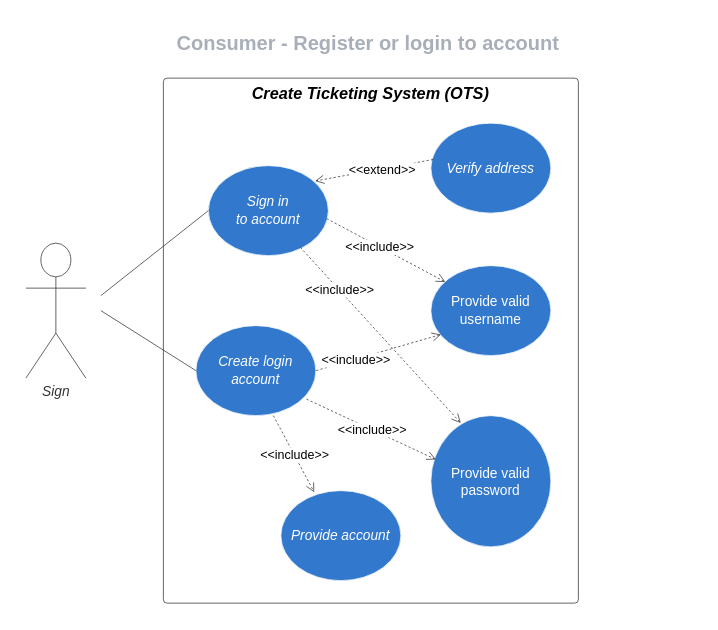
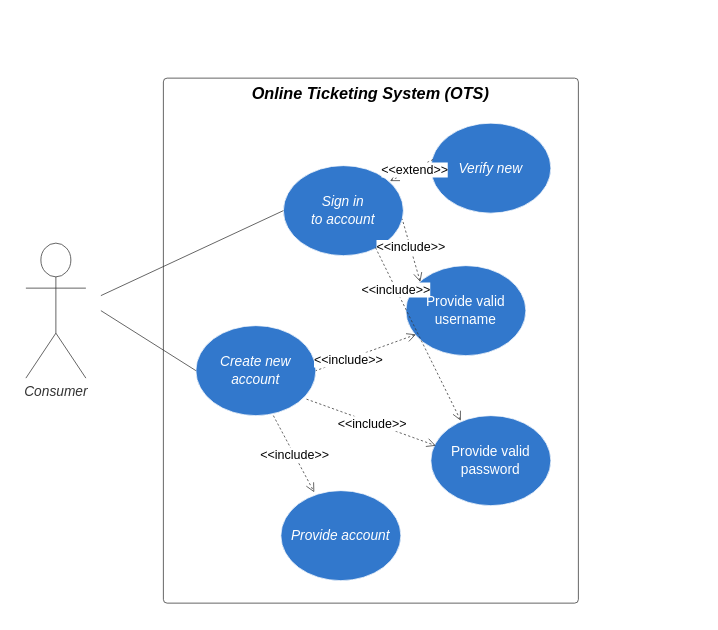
node "Consumer - Register or login to account": removed
node "Create Ticketing System (OTS)": label "Create Ticketing System (OTS)" -> "Online Ticketing System (OTS)"
node "Verify address": label "Verify address" -> "Verify new"
node "Sign in to account": moved (268, 211) -> (343, 211)
node "Provide valid username": moved (491, 311) -> (466, 311)
node "Create login account": label "Create login account" -> "Create new account"
node "Sign": label "Sign" -> "Consumer"
node "Provide valid password": size 120x131 -> 120x90
